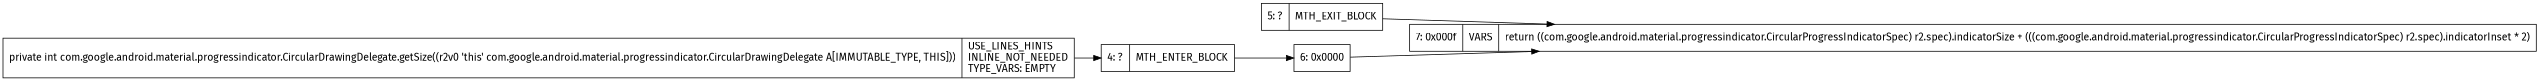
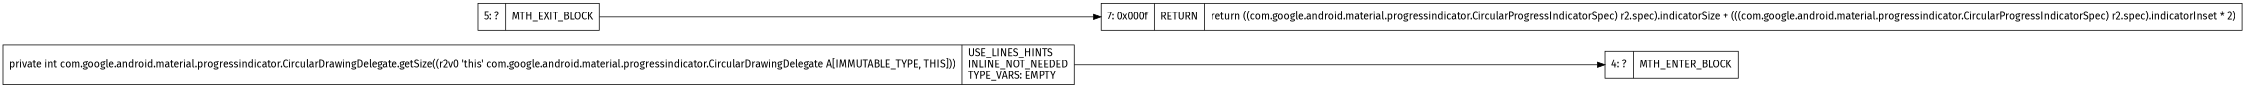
node "7: 0x000f": text "VARS" -> "RETURN"
node "6: 0x0000": removed
